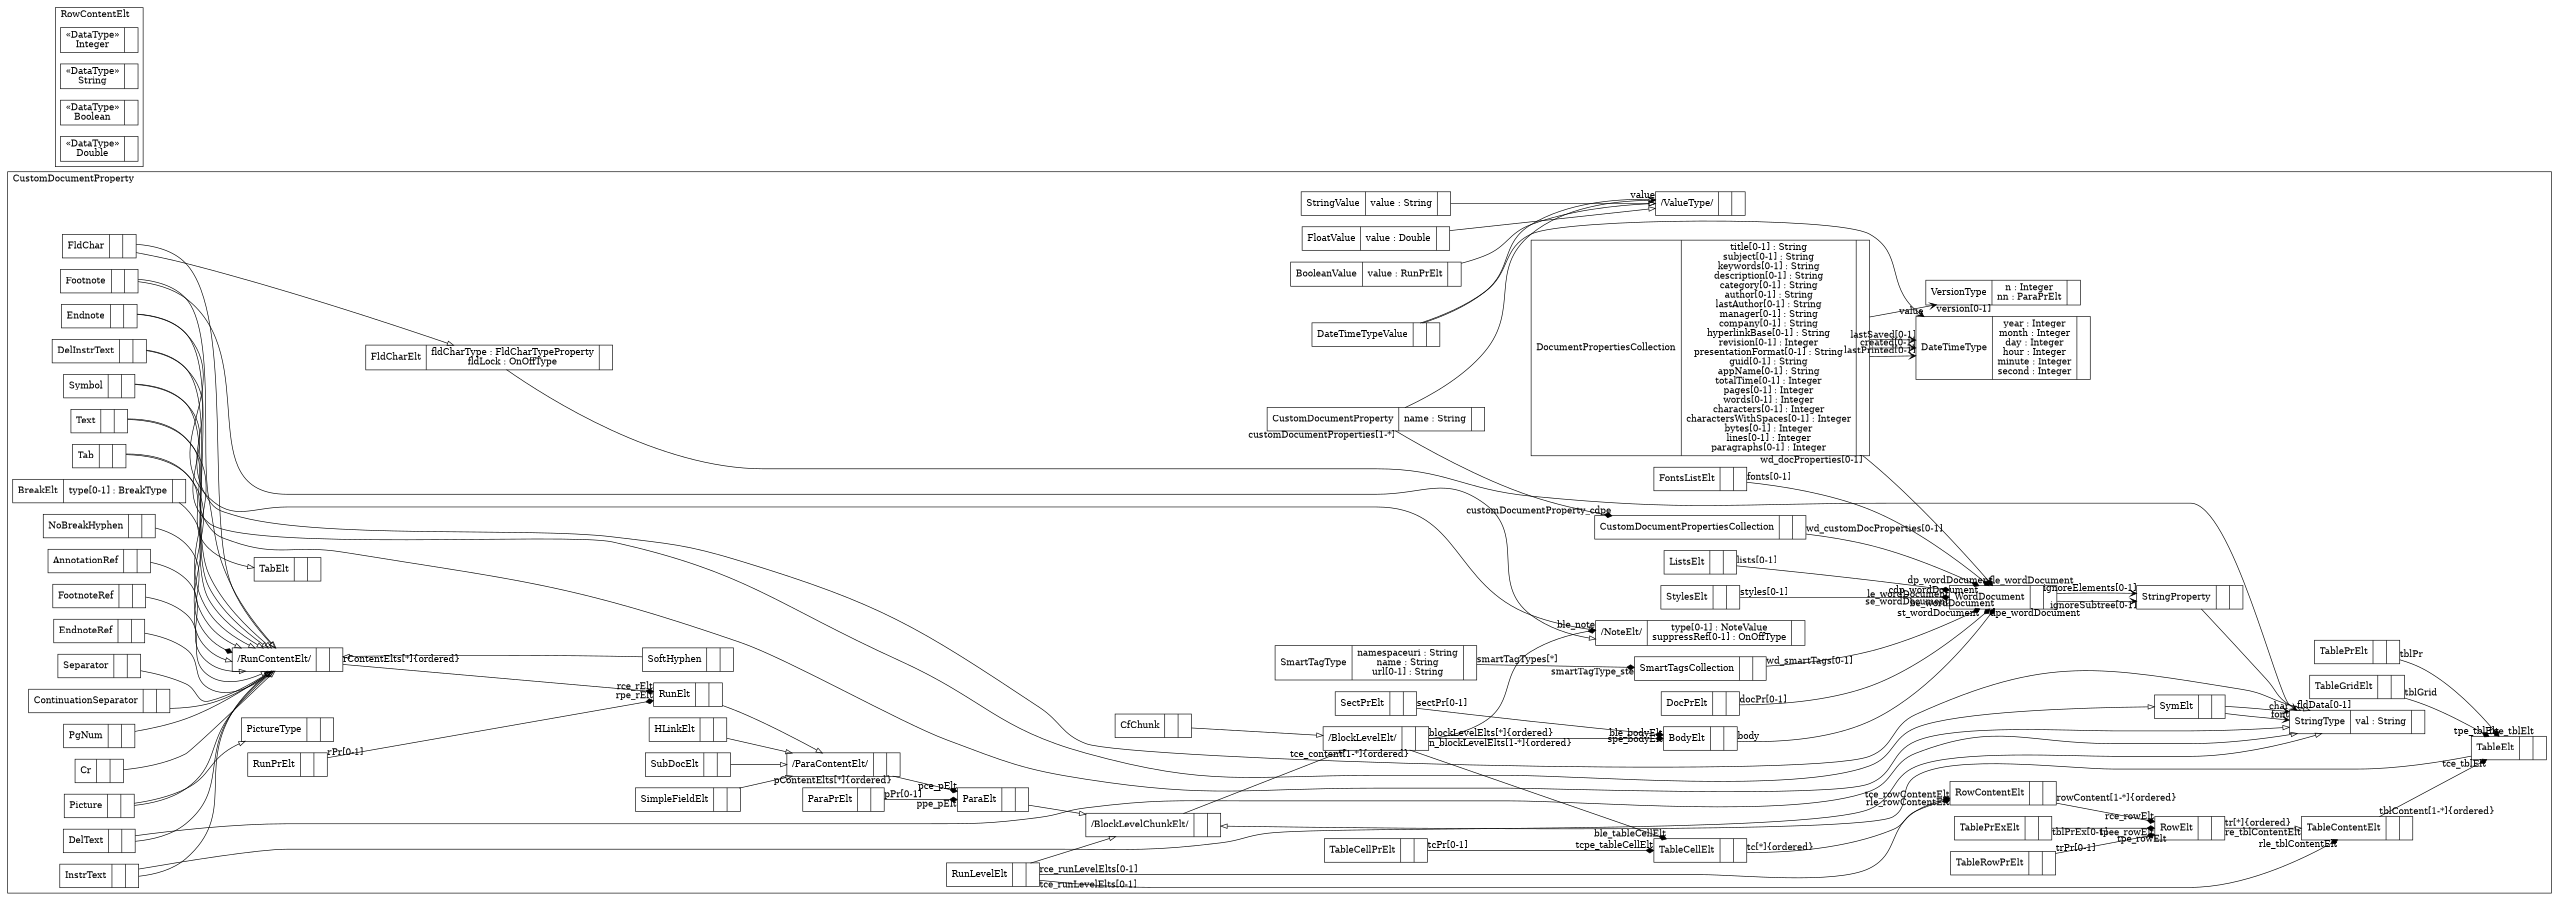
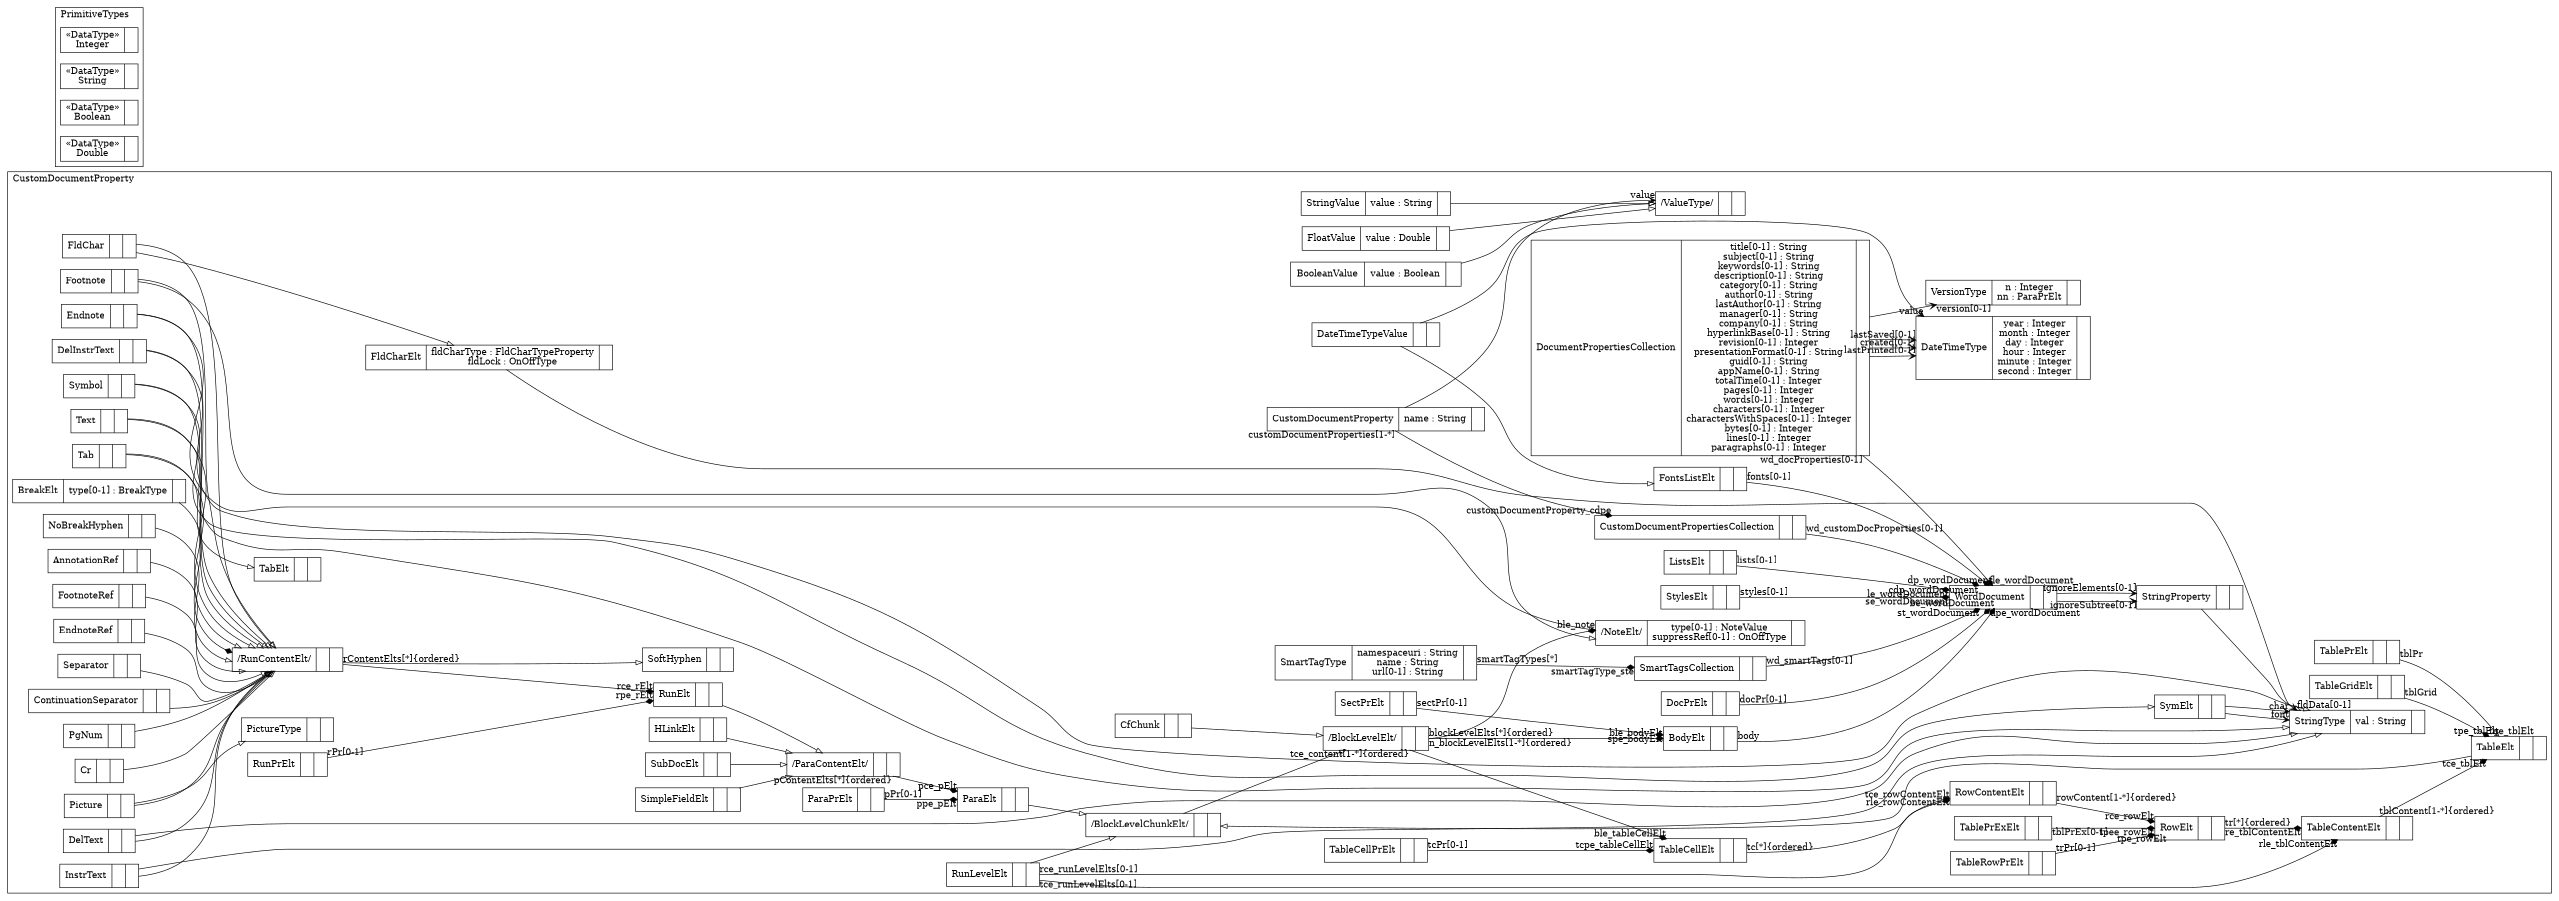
cluster "RowContentElt": label "RowContentElt" -> "PrimitiveTypes"
edge "DateTimeTypeValue" -> "/ValueType/": now "DateTimeTypeValue" -> "FontsListElt"
node "BooleanValue": text "value : RunPrElt" -> "value : Boolean"
edge "SoftHyphen" -> "/RunContentElt/": reversed
edge "TablePrElt" -> "TableElt": arrowhead diamond -> onormal
edge "RowElt" -> "TableContentElt": arrowhead onormal -> diamond
